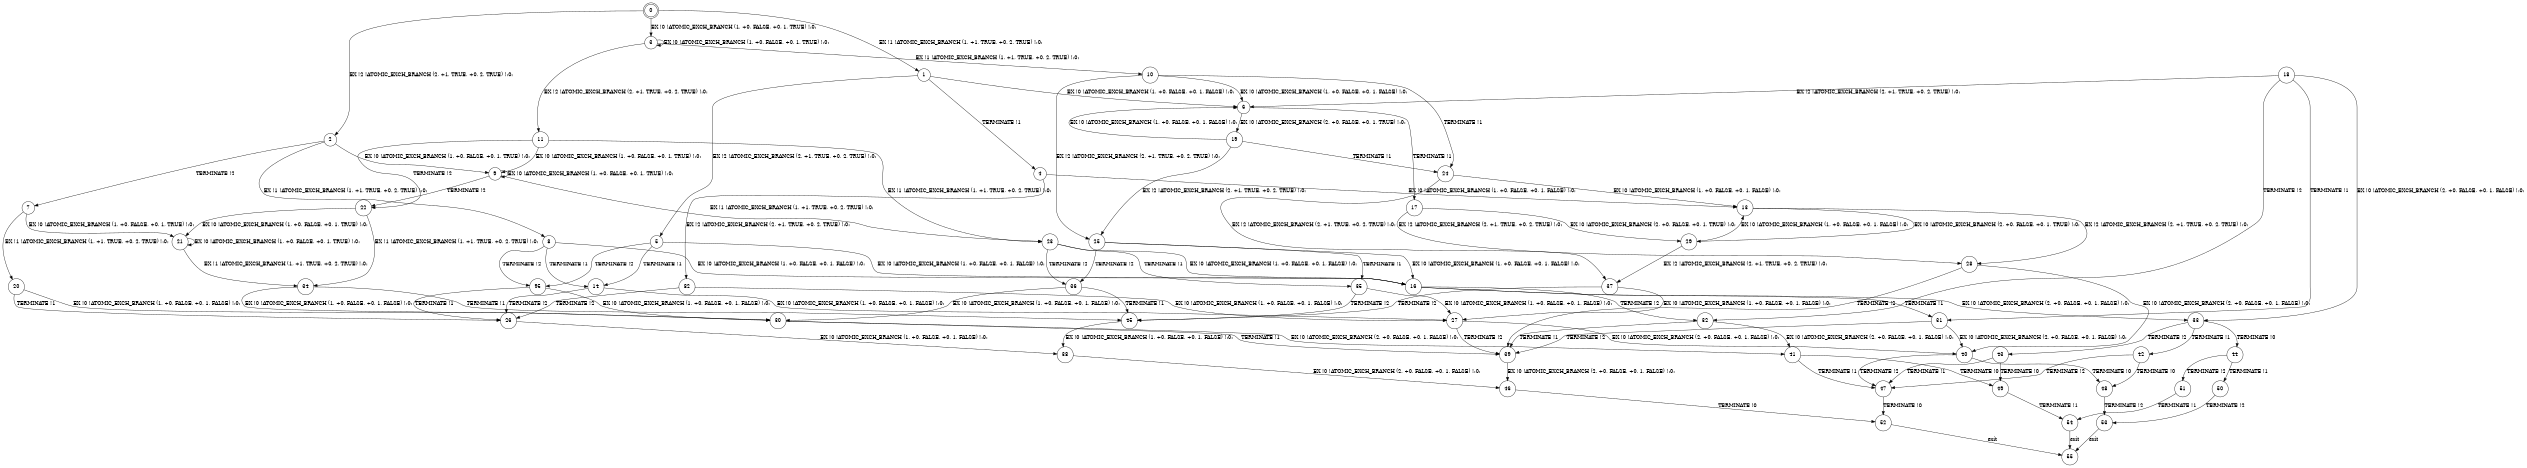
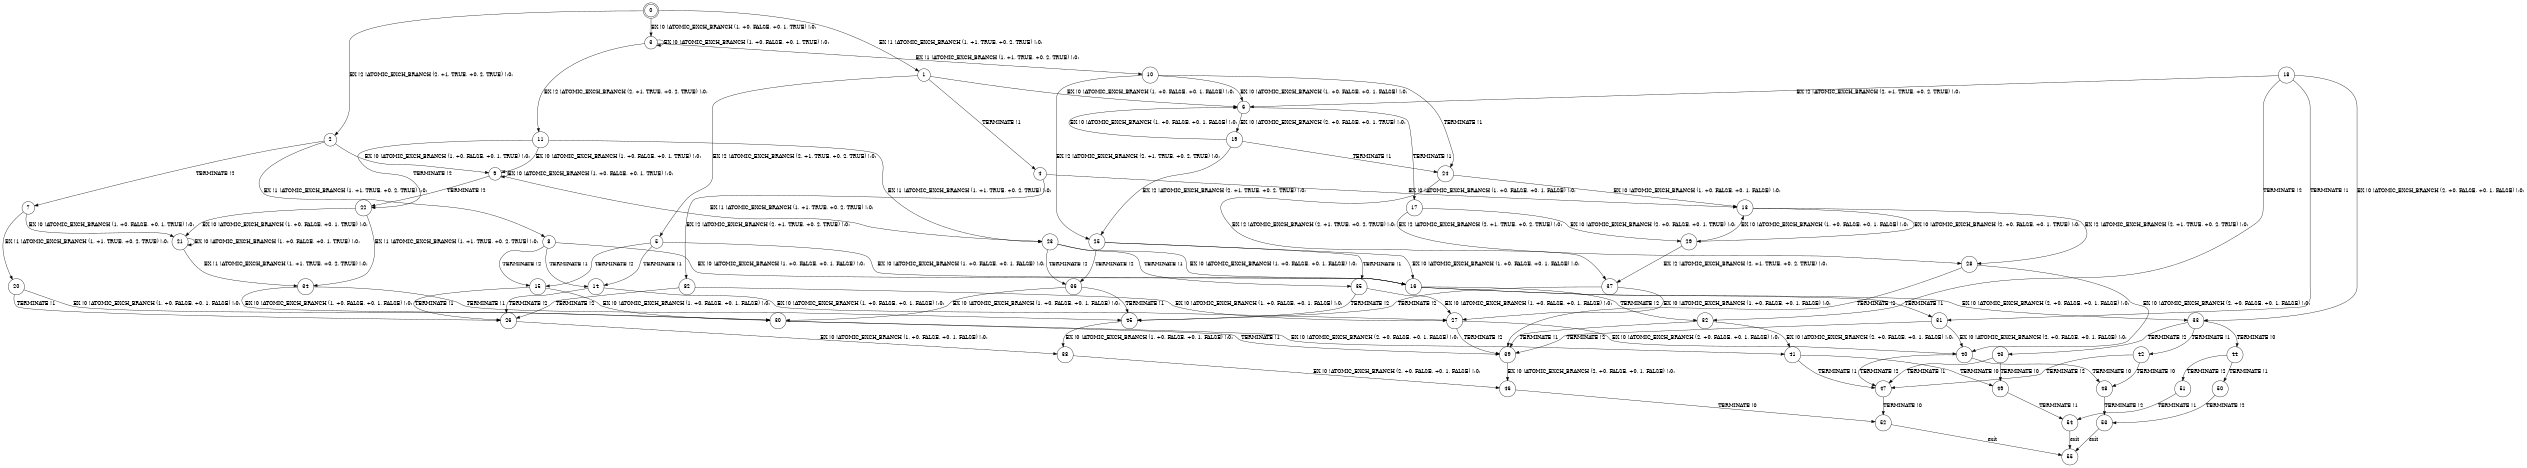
node "95": label "95" -> "15"
